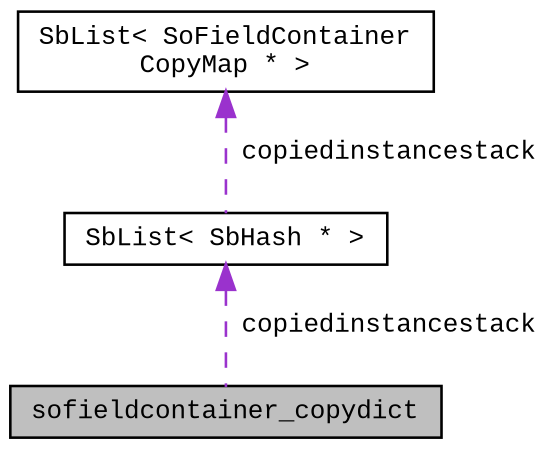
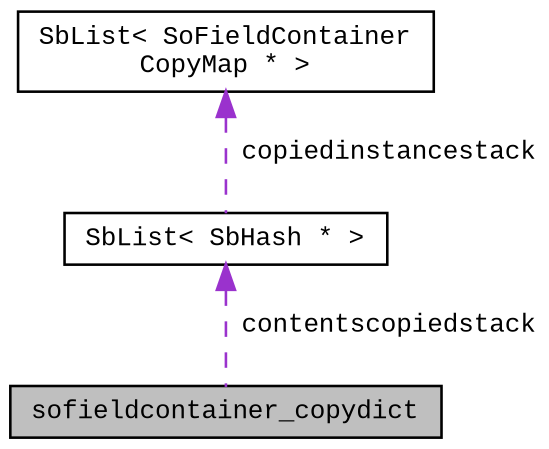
edge "sofieldcontainer_copydict" -> "SbList< SbHash * >": label " copiedinstancestack" -> " contentscopiedstack"
